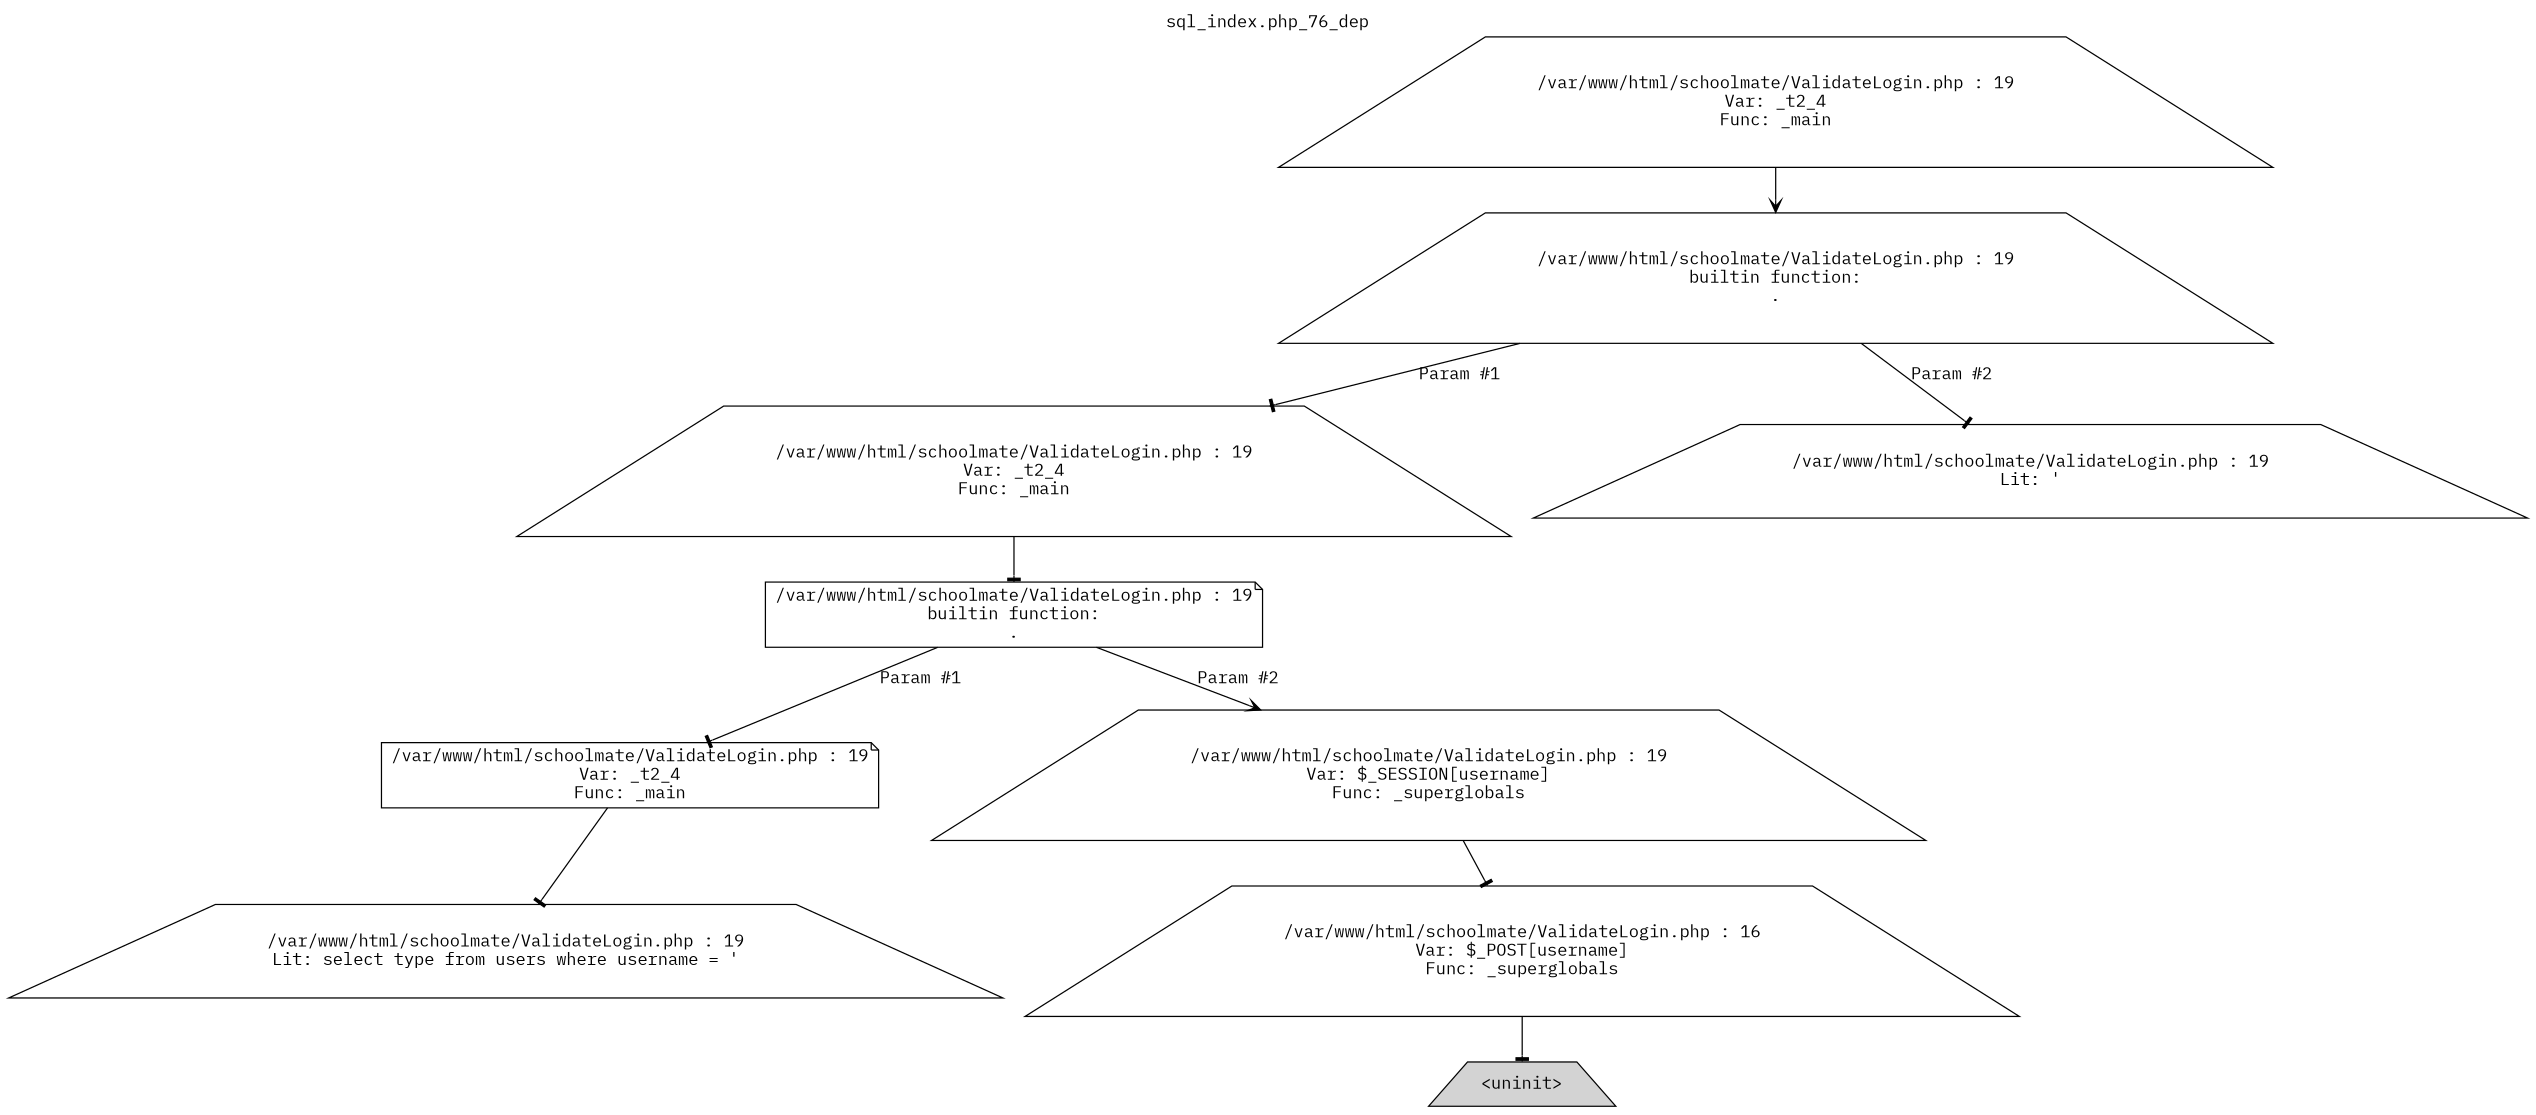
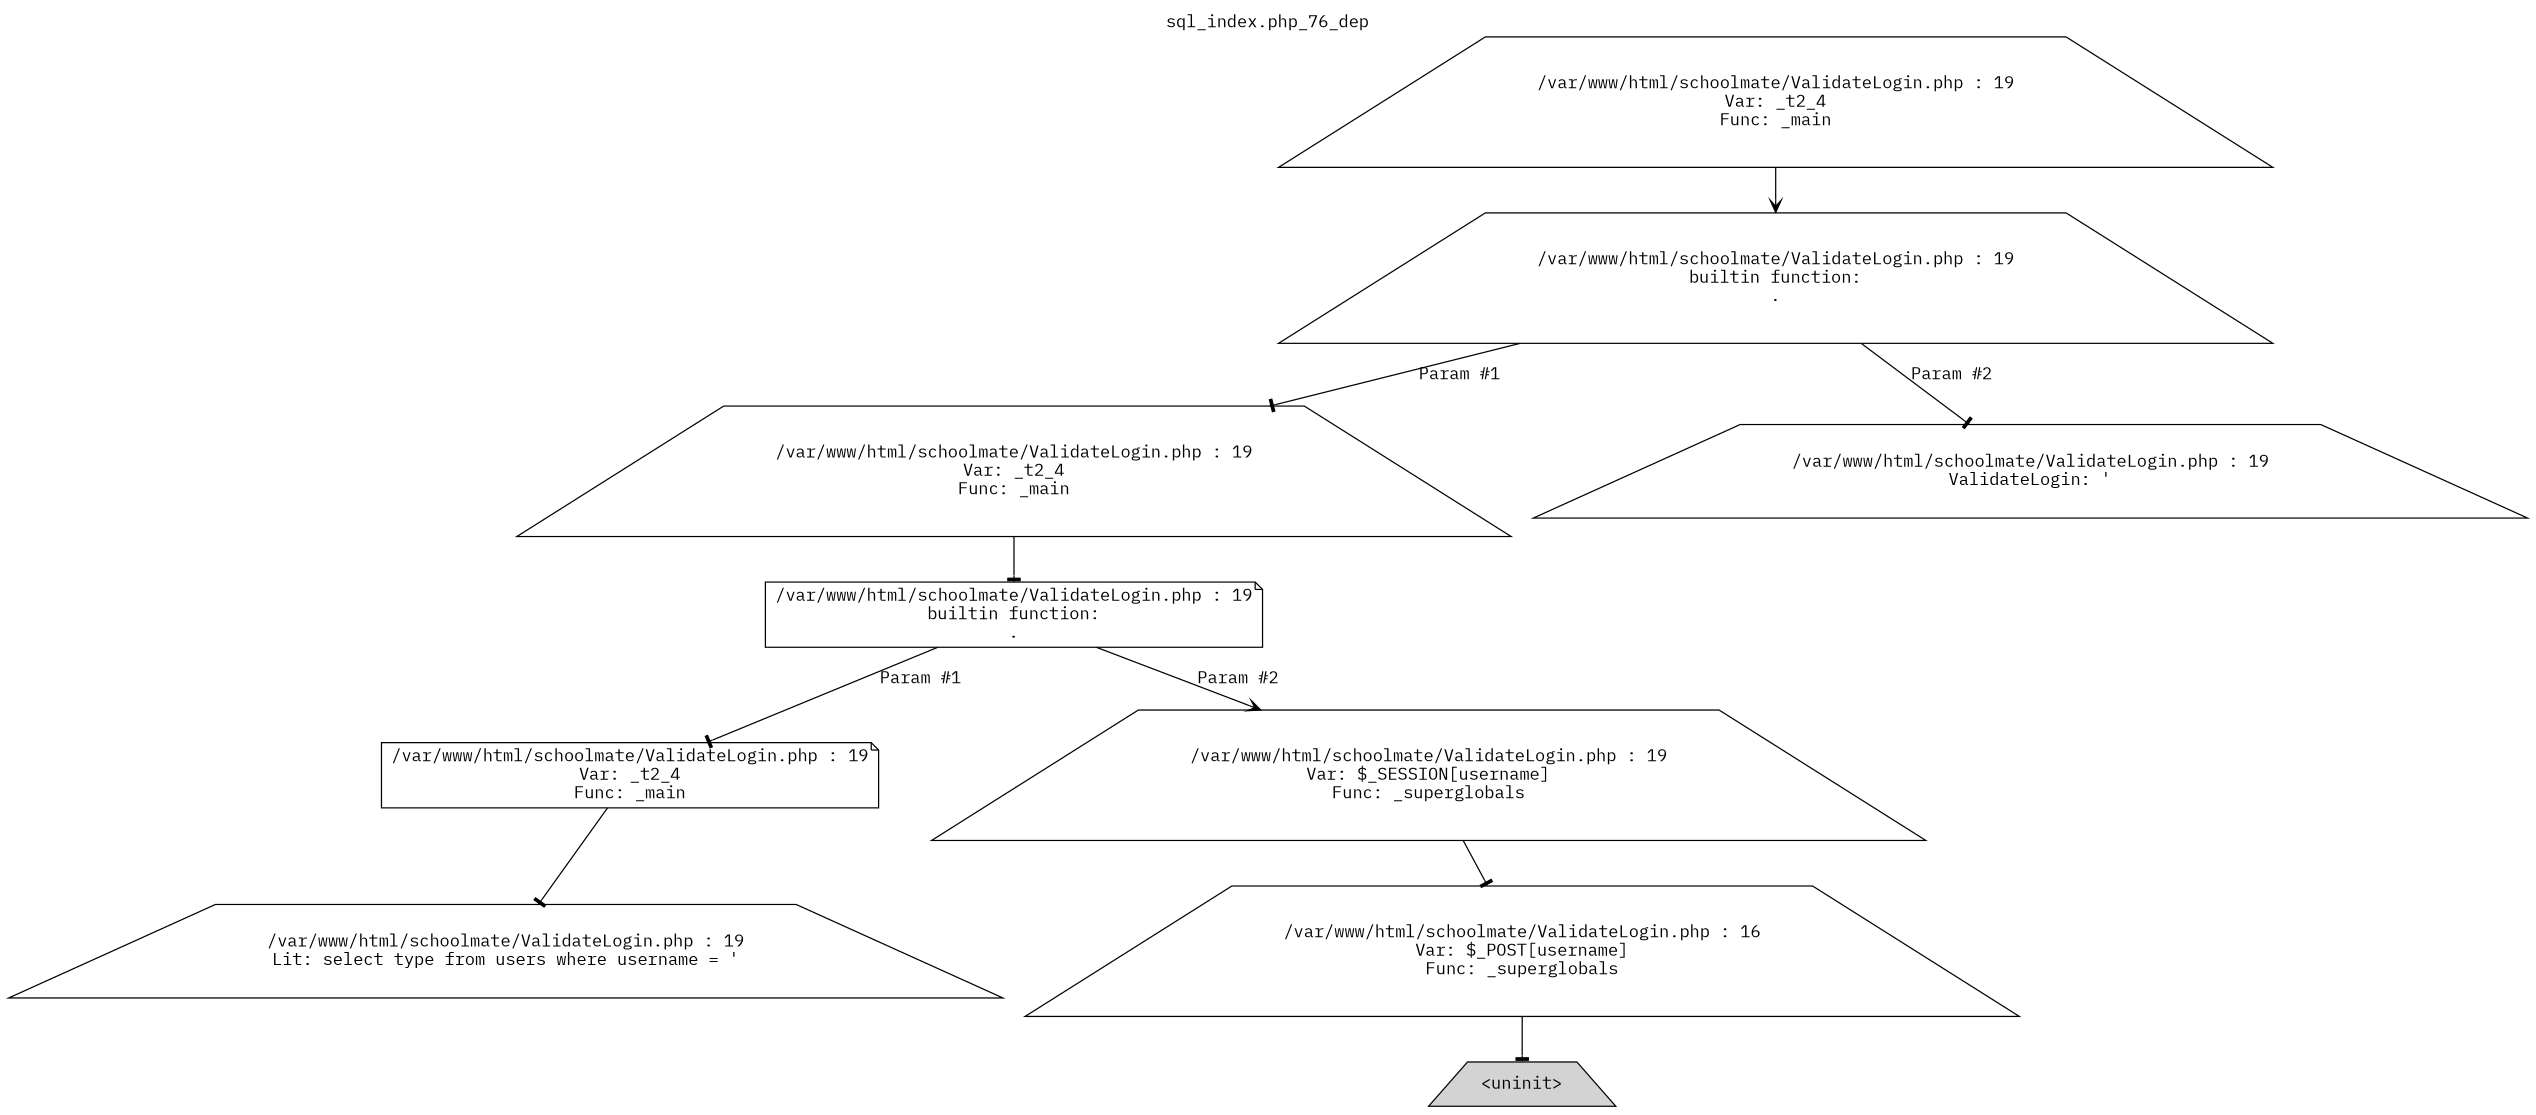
node "/var/www/html/schoolmate/ValidateLogin.php : 19 Lit: '": label "/var/www/html/schoolmate/ValidateLogin.php : 19 Lit: '" -> "/var/www/html/schoolmate/ValidateLogin.php : 19 ValidateLogin: '"
